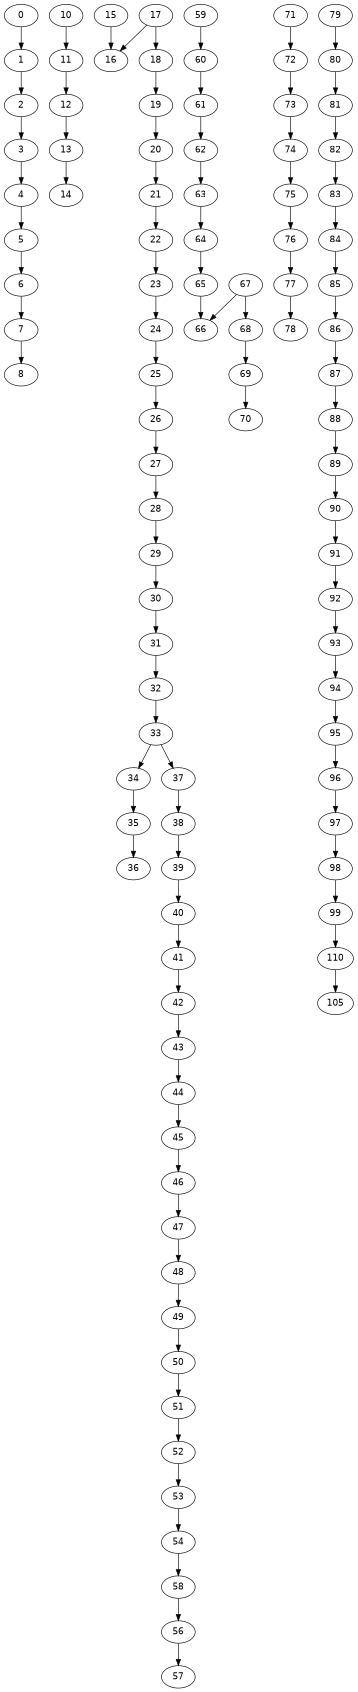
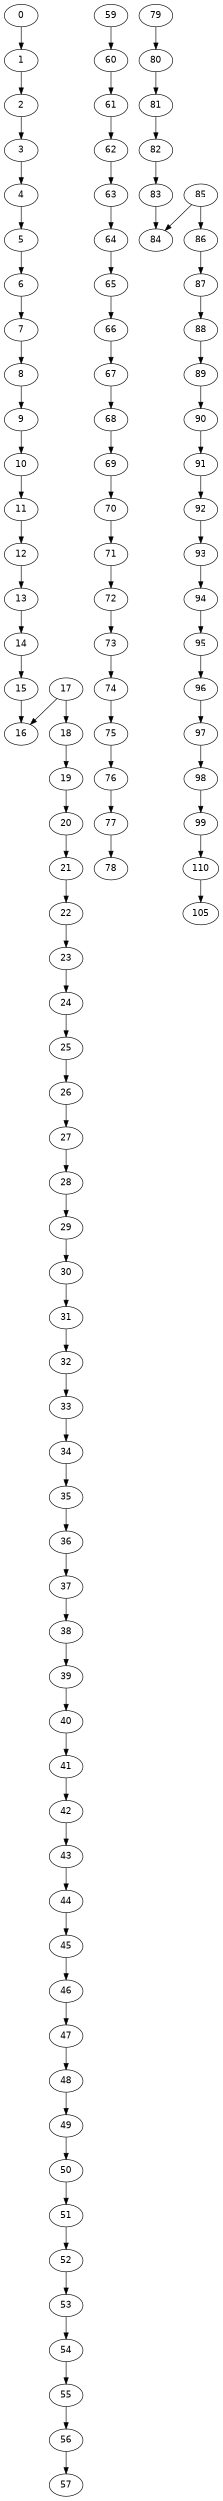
edge "84" -> "85": reversed
edge "67" -> "66": reversed
node "9": added
edge "70" -> "71": added
edge "14" -> "15": added
edge "33" -> "37": now "36" -> "37"
node "58": label "58" -> "55"
